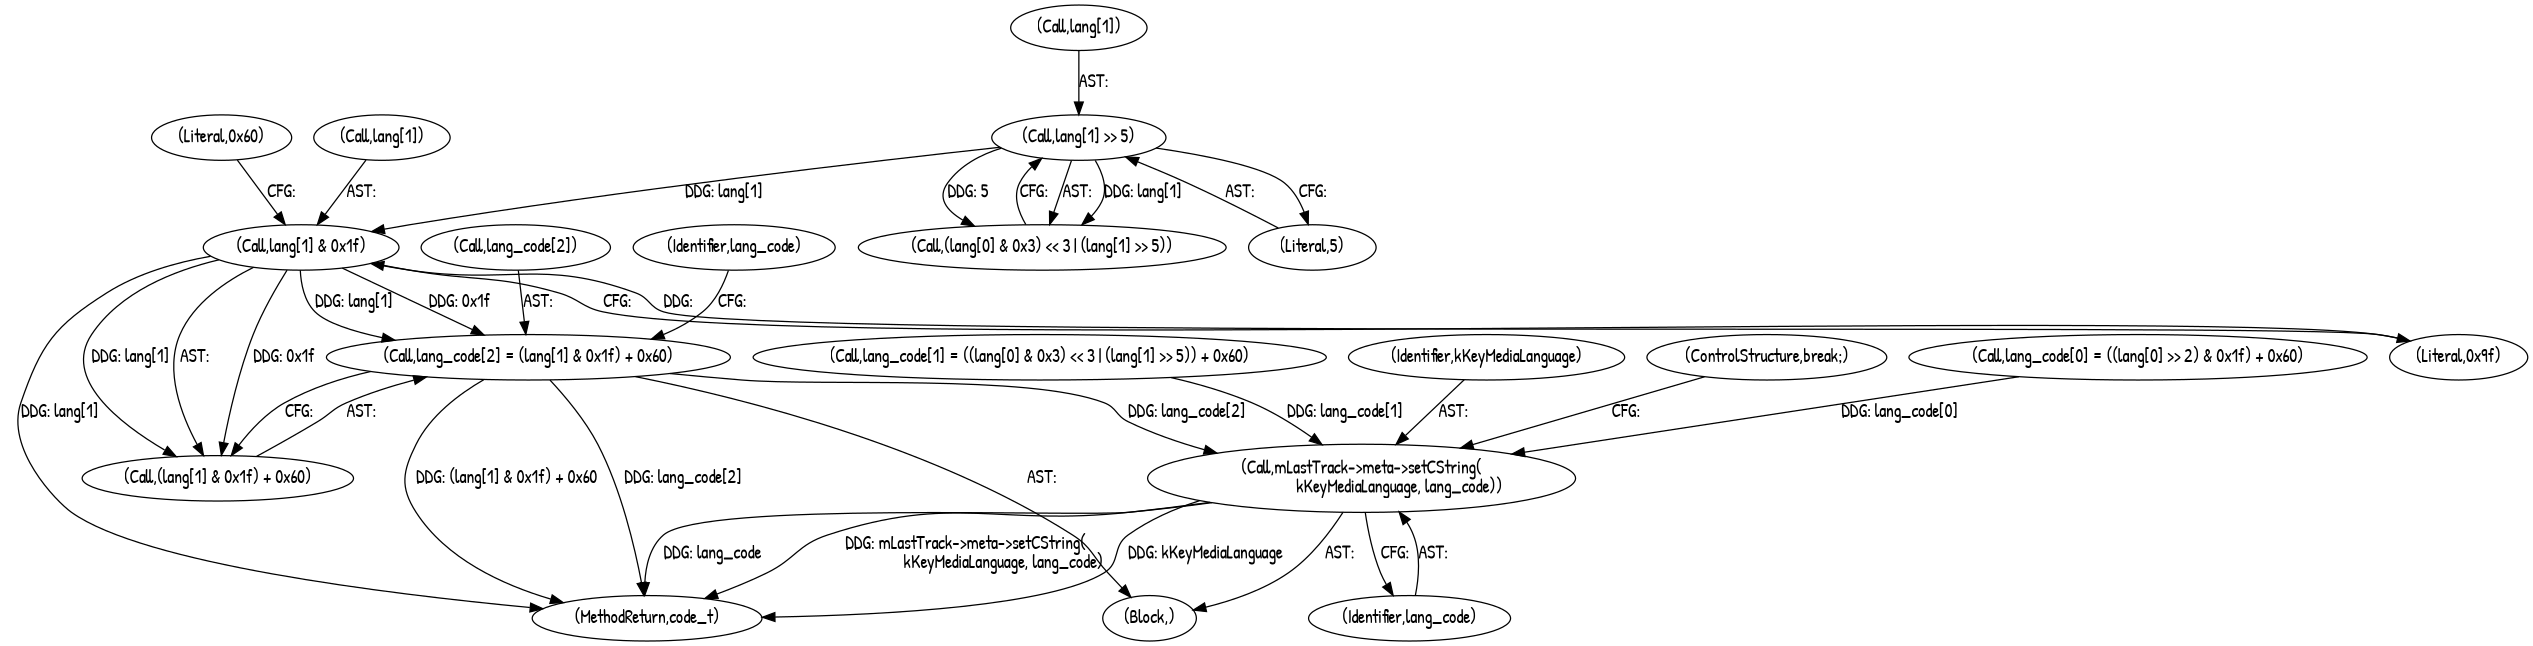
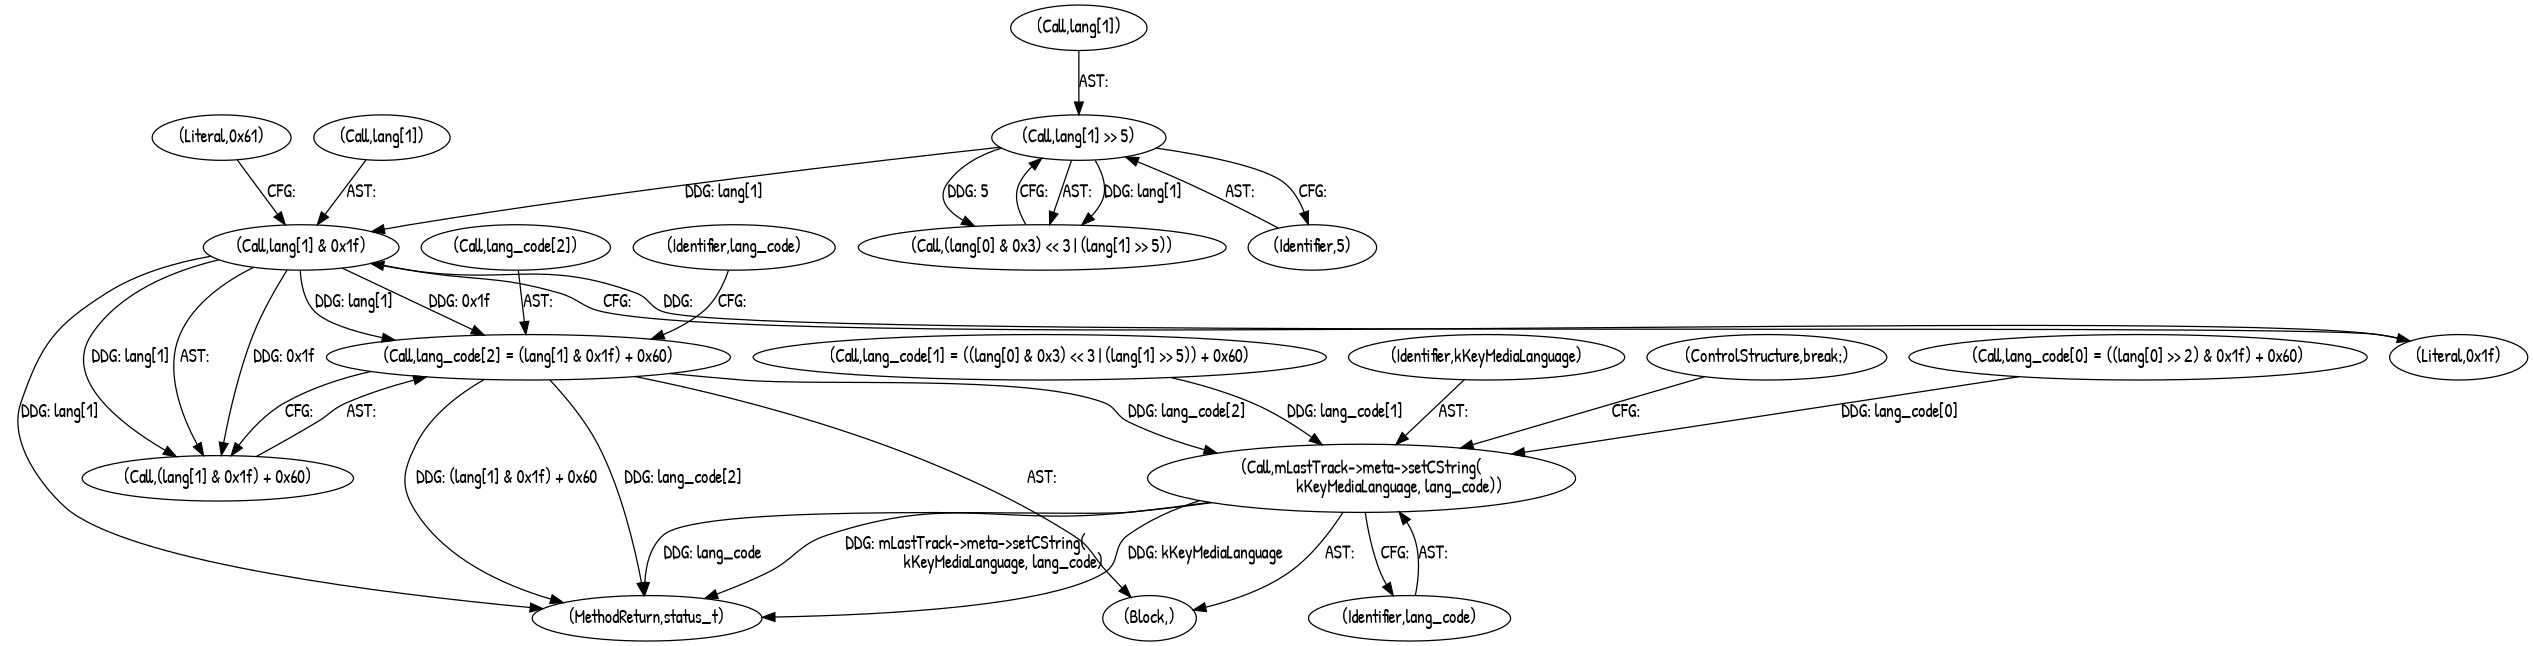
node "(Literal,0x60)": label "(Literal,0x60)" -> "(Literal,0x61)"
node "(Literal,5)": label "(Literal,5)" -> "(Identifier,5)"
node "(Literal,0x9f)": label "(Literal,0x9f)" -> "(Literal,0x1f)"
node "(MethodReturn,code_t)": label "(MethodReturn,code_t)" -> "(MethodReturn,status_t)"
